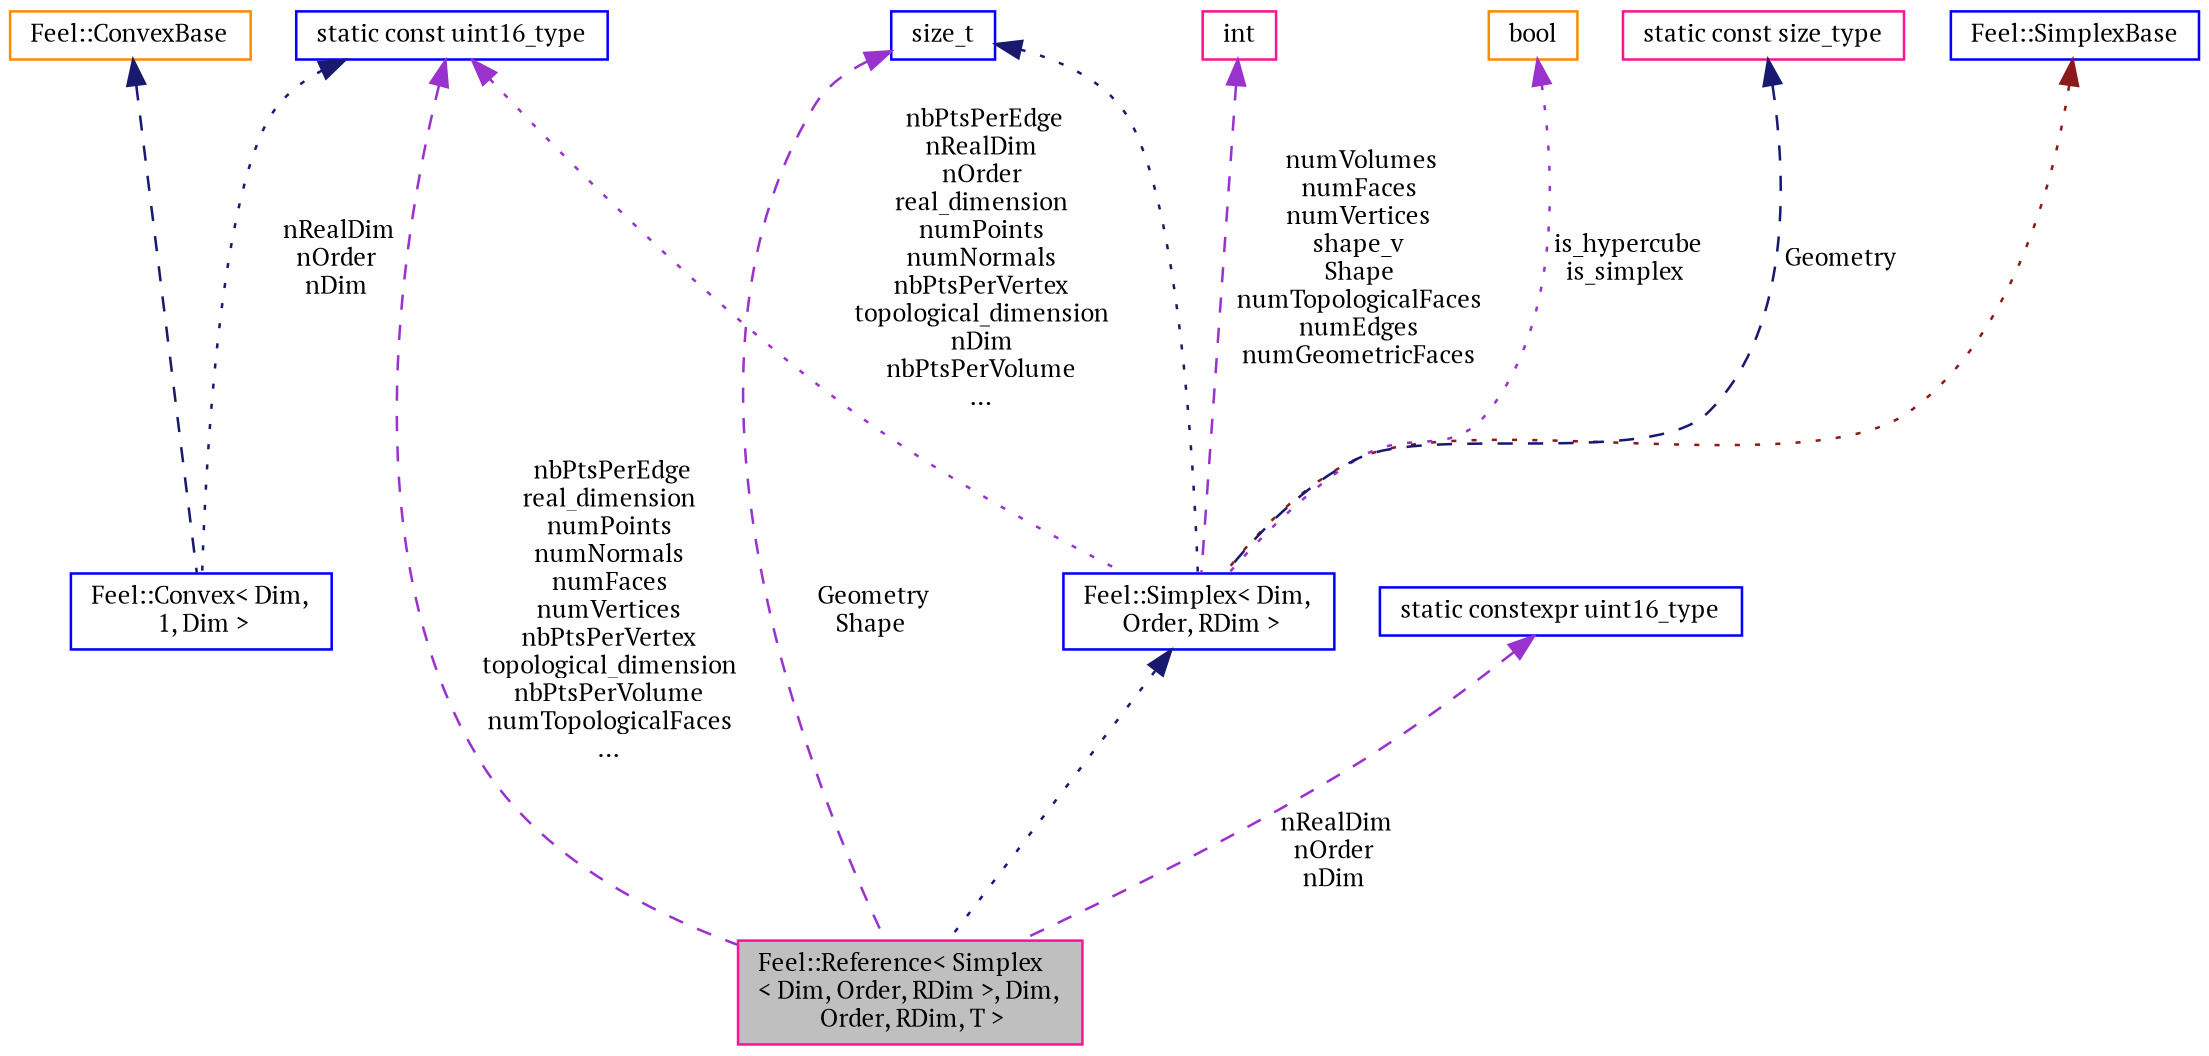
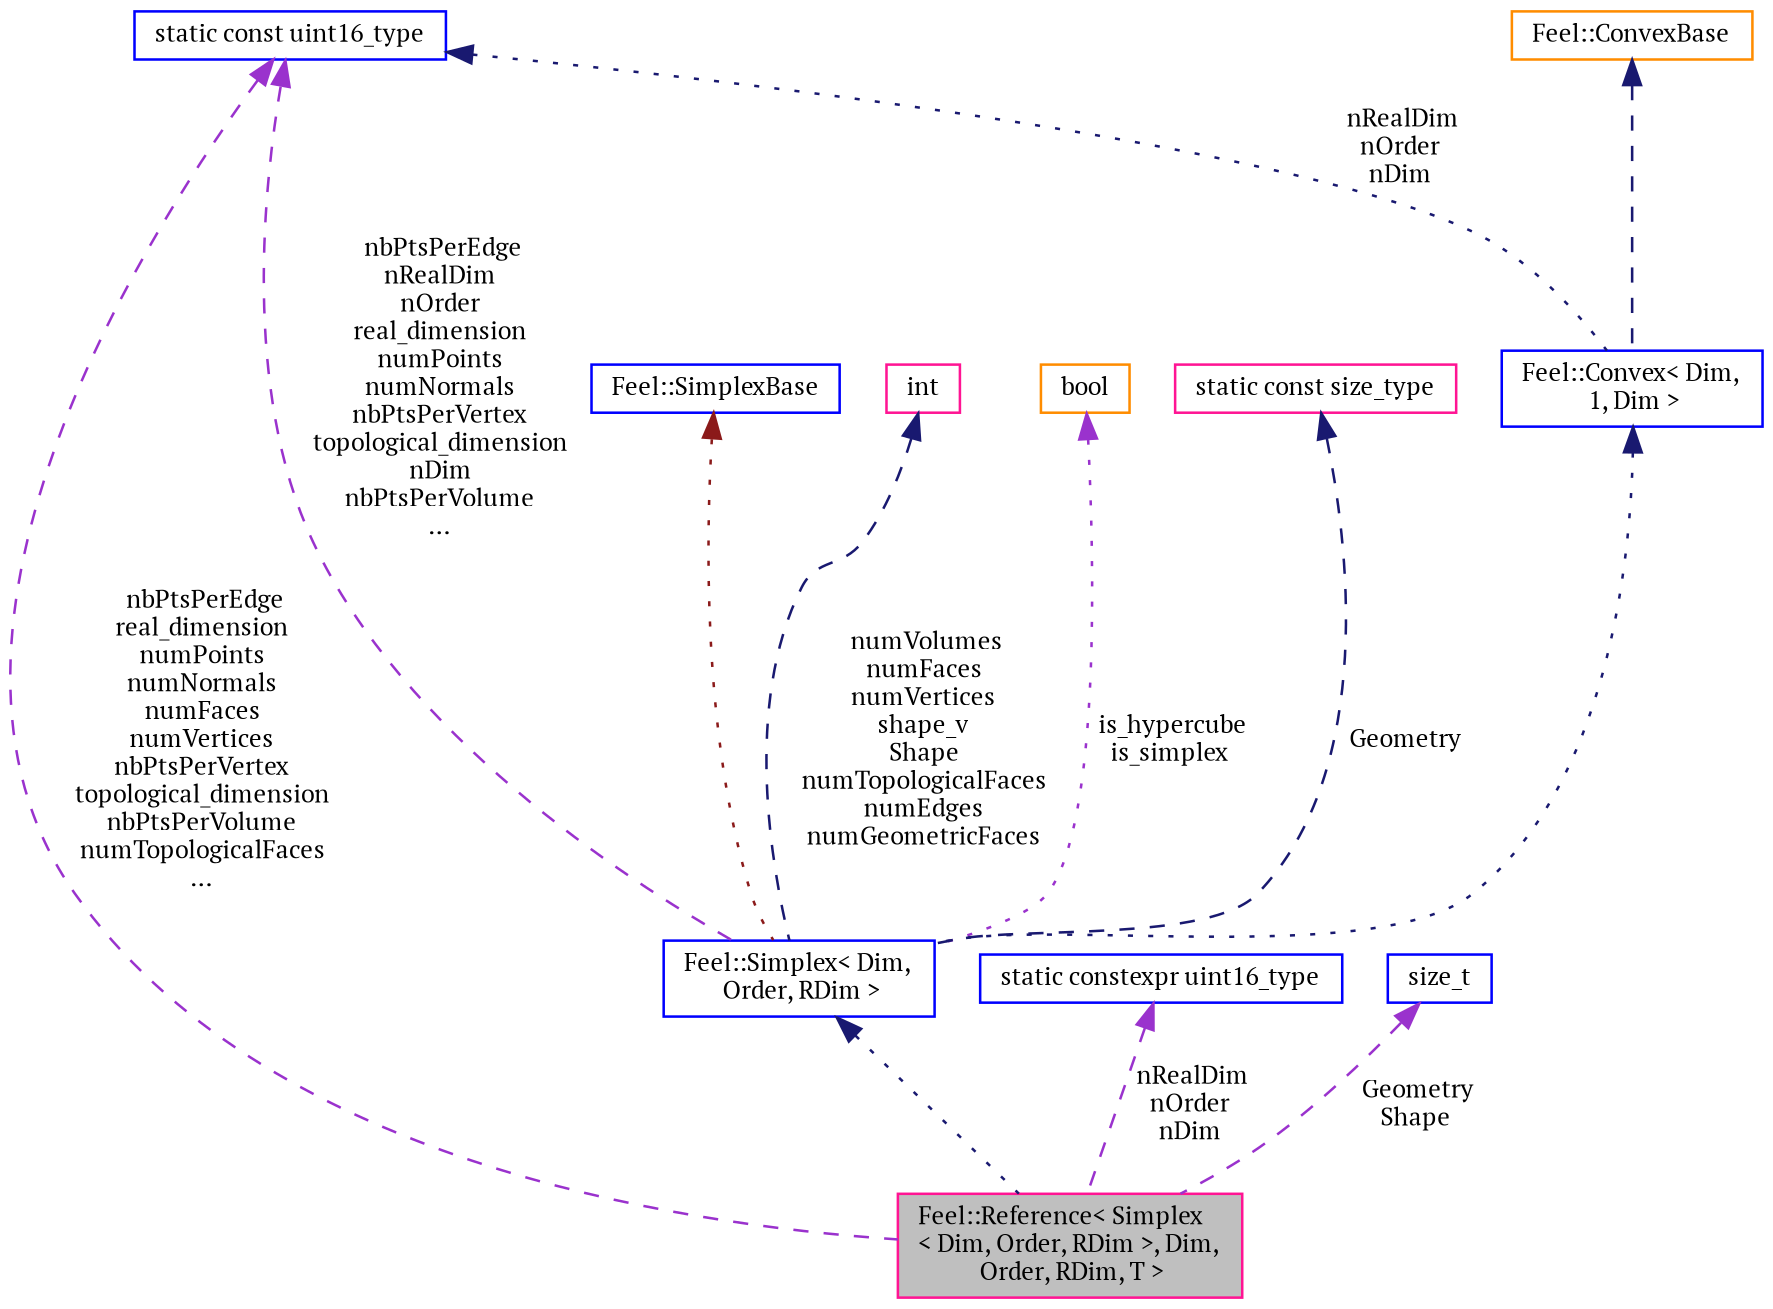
edge "Feel::Simplex< Dim, Order, RDim >" -> "size_t": now "Feel::Simplex< Dim, Order, RDim >" -> "Feel::Convex< Dim, 1, Dim >"
edge "Feel::Simplex< Dim, Order, RDim >" -> "int": color darkorchid3 -> midnightblue
edge "Feel::Simplex< Dim, Order, RDim >" -> "static const uint16_type": style dotted -> dashed
